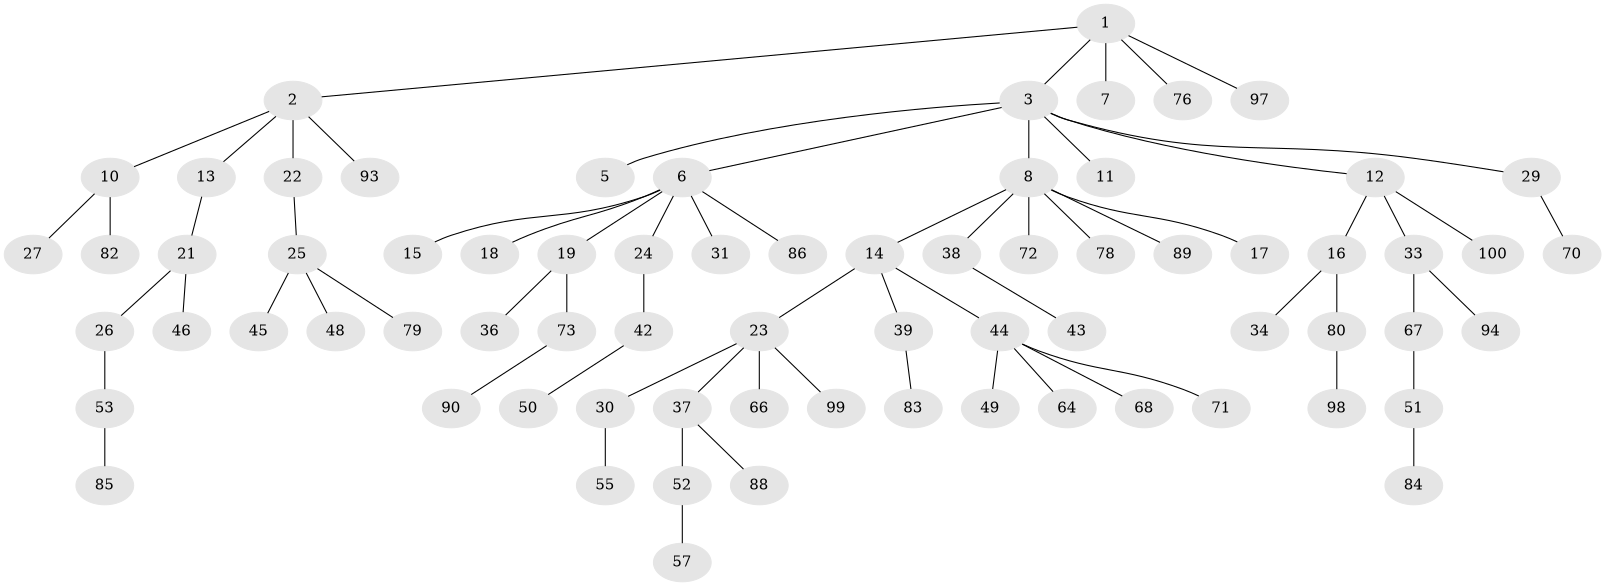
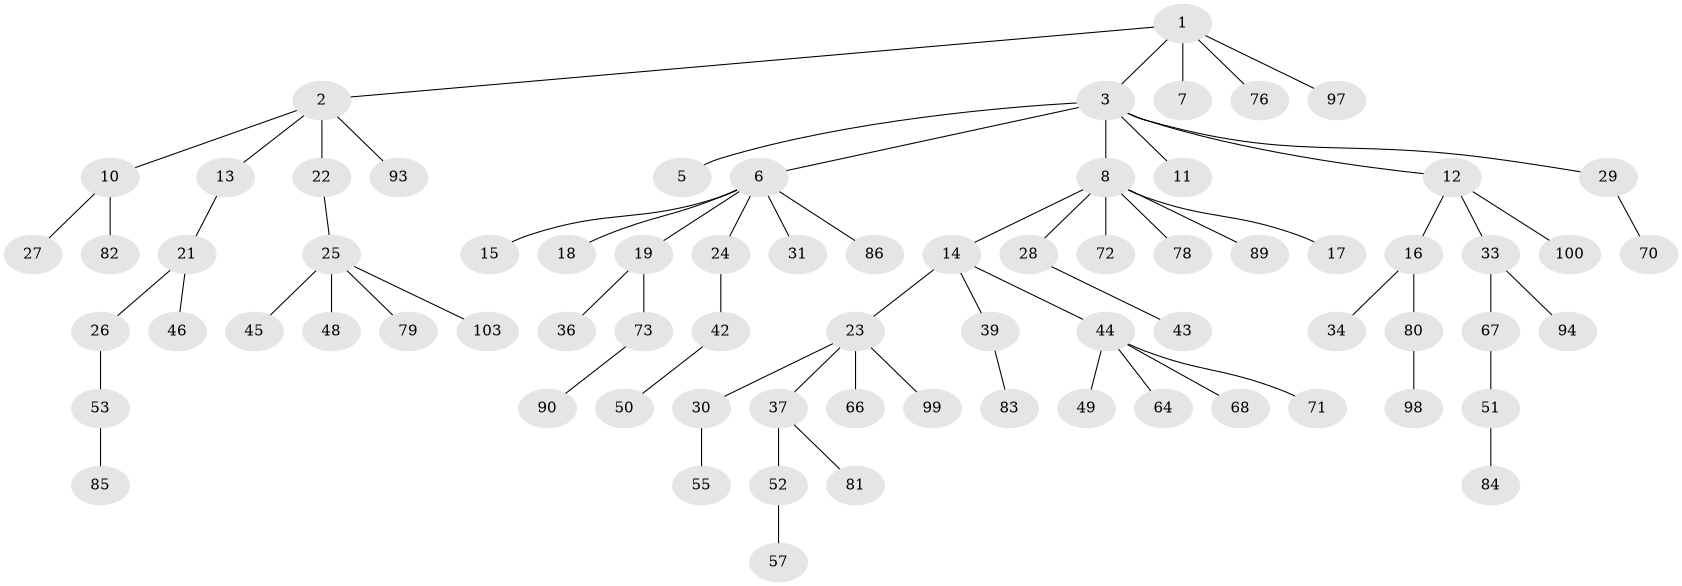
node "38": label "38" -> "28"
node "103": added
node "88": label "88" -> "81"
